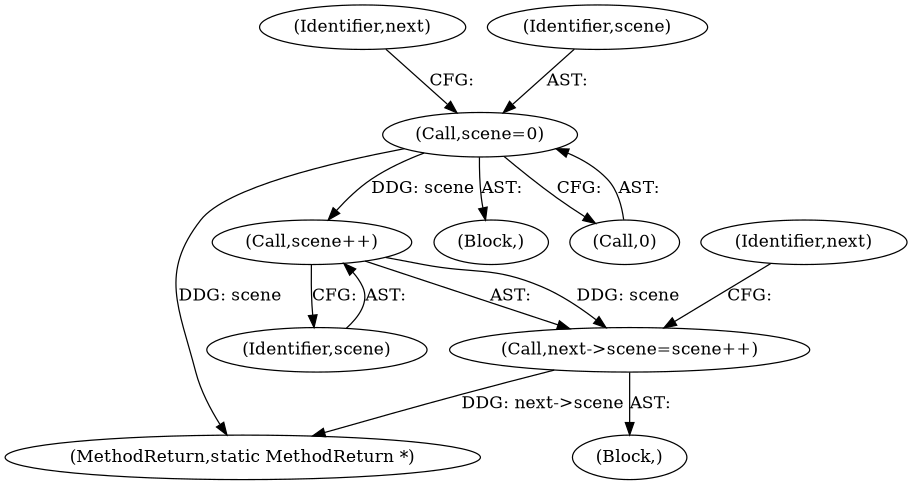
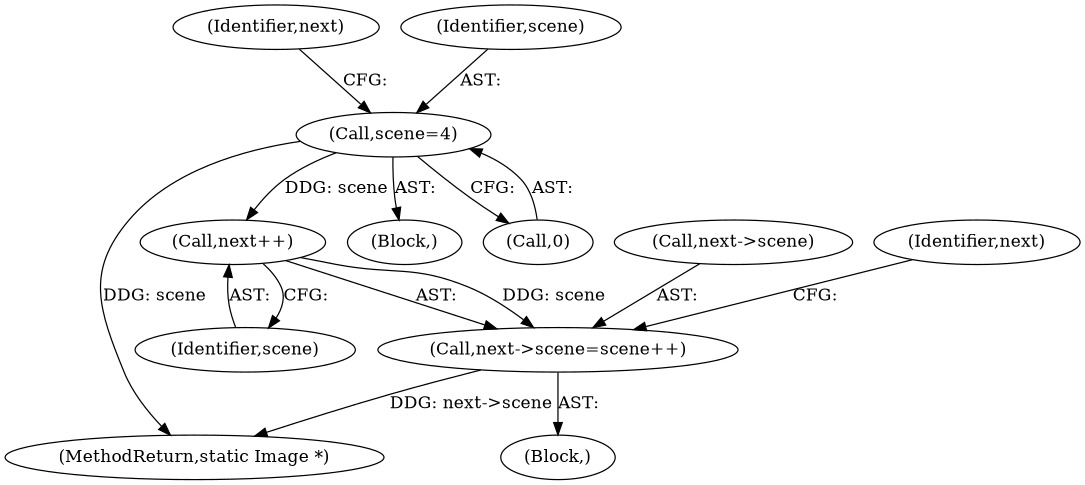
node "(Call,scene=0)": label "(Call,scene=0)" -> "(Call,scene=4)"
node "(Call,scene++)": label "(Call,scene++)" -> "(Call,next++)"
node "(Call,next->scene)": added
node "(MethodReturn,static MethodReturn *)": label "(MethodReturn,static MethodReturn *)" -> "(MethodReturn,static Image *)"
